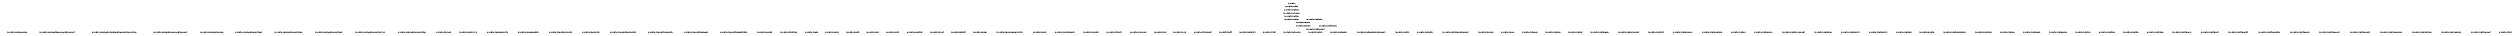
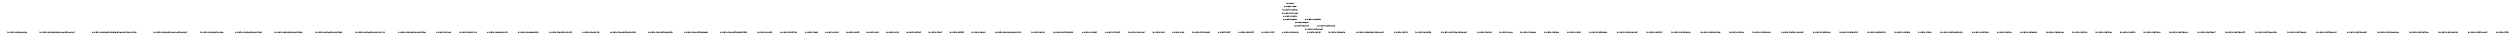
node "https://en.wikipedia.org/indexes/Football_in_Spain": label "https://en.wikipedia.org/indexes/Football_in_Spain" -> "https://en.wikipedia.org/wiki/Football_in_Spain"
node "https://en.wikipedia.org/indexes/Wikipedia:IRC": label "https://en.wikipedia.org/indexes/Wikipedia:IRC" -> "https://en.wikipedia.org/wiki/Wikipedia:IRC"
